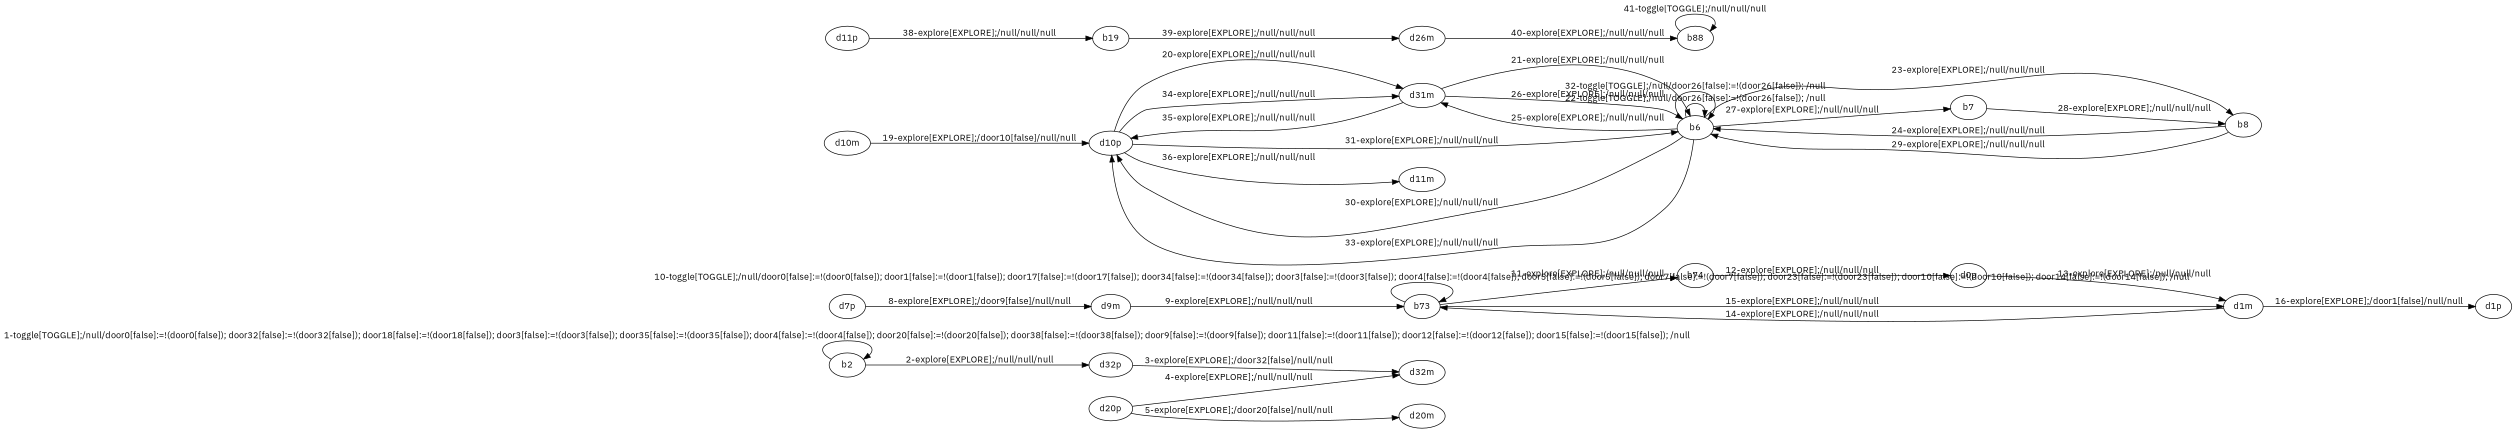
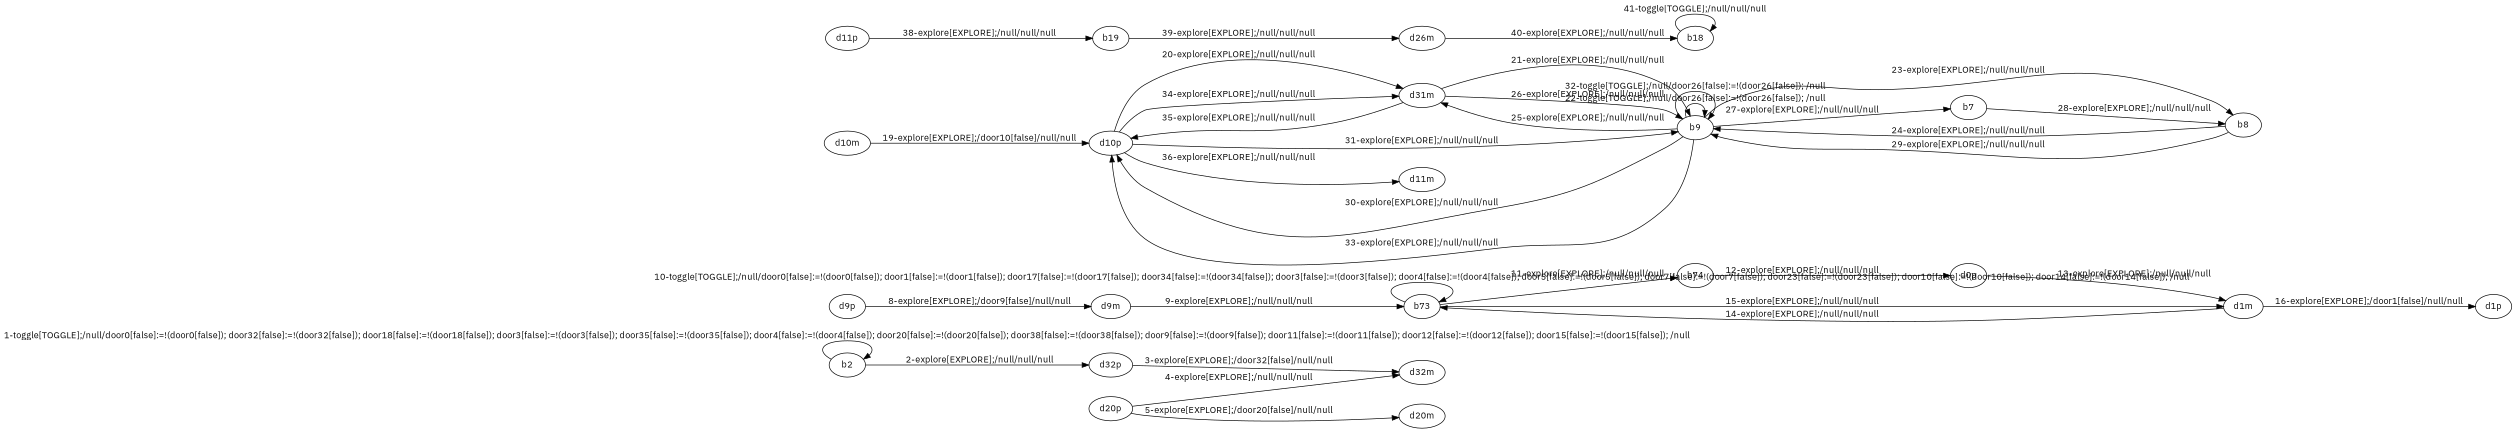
node "b88": label "b88" -> "b18"
node "b6": label "b6" -> "b9"
node "d7p": label "d7p" -> "d9p"
